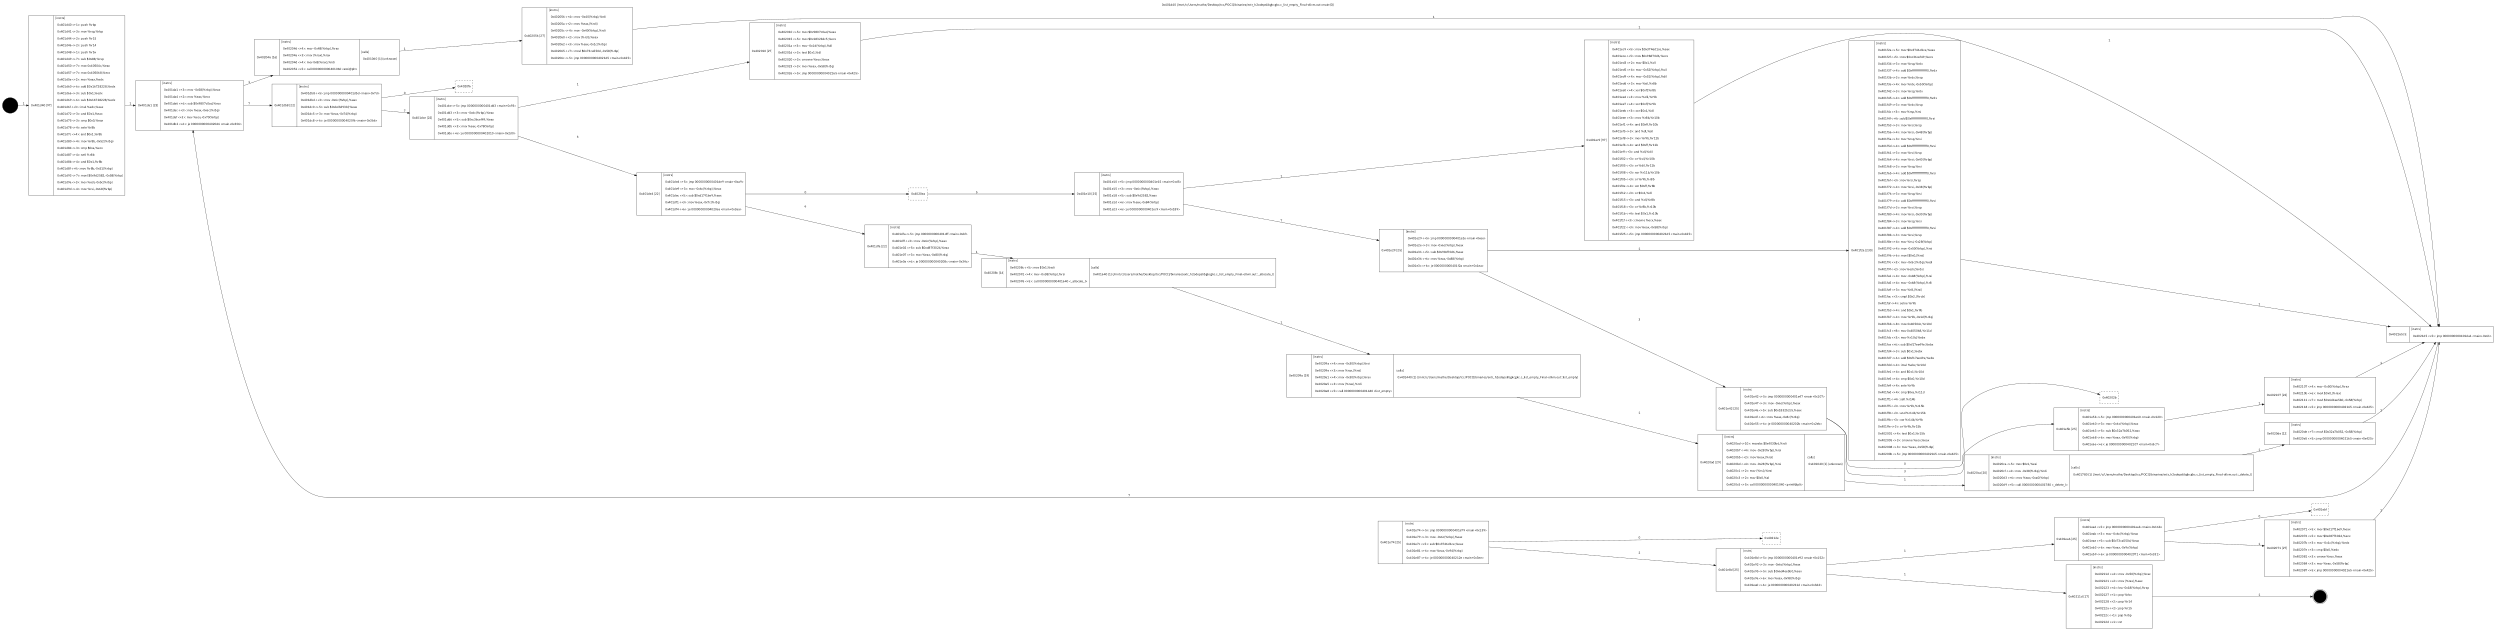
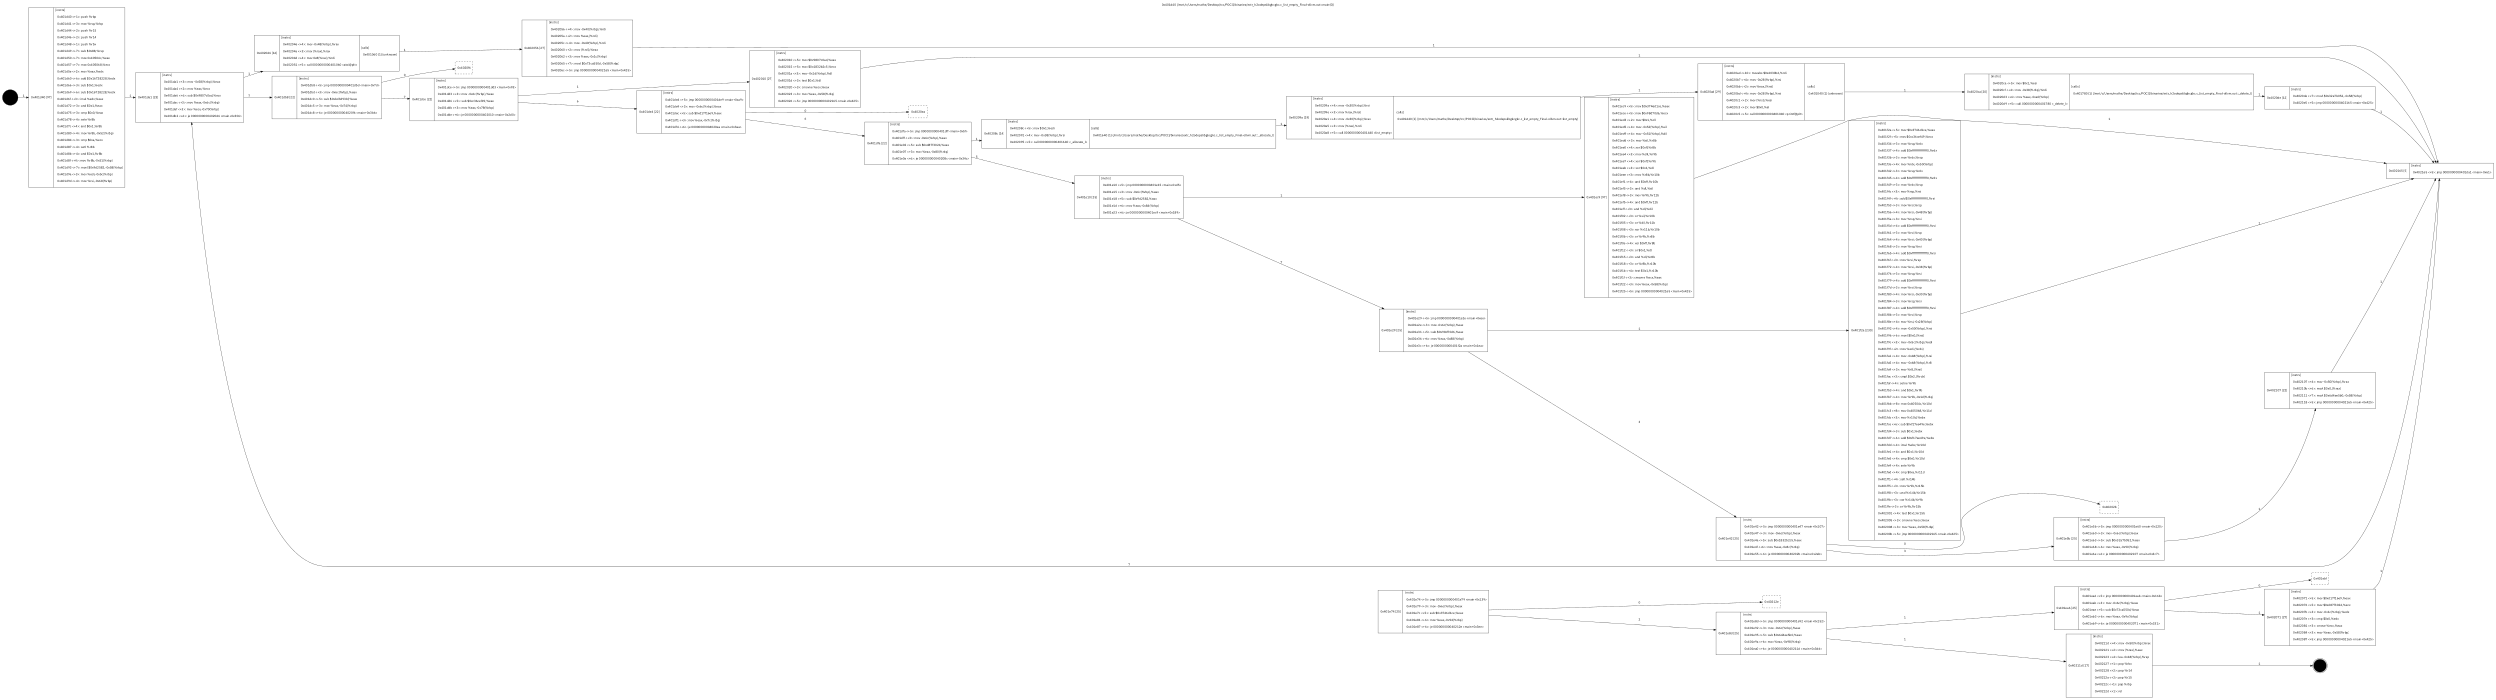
edge "0x4020ea" -> "0x401e10 [25]": now "0x401dfa [22]" -> "0x401e10 [25]"
